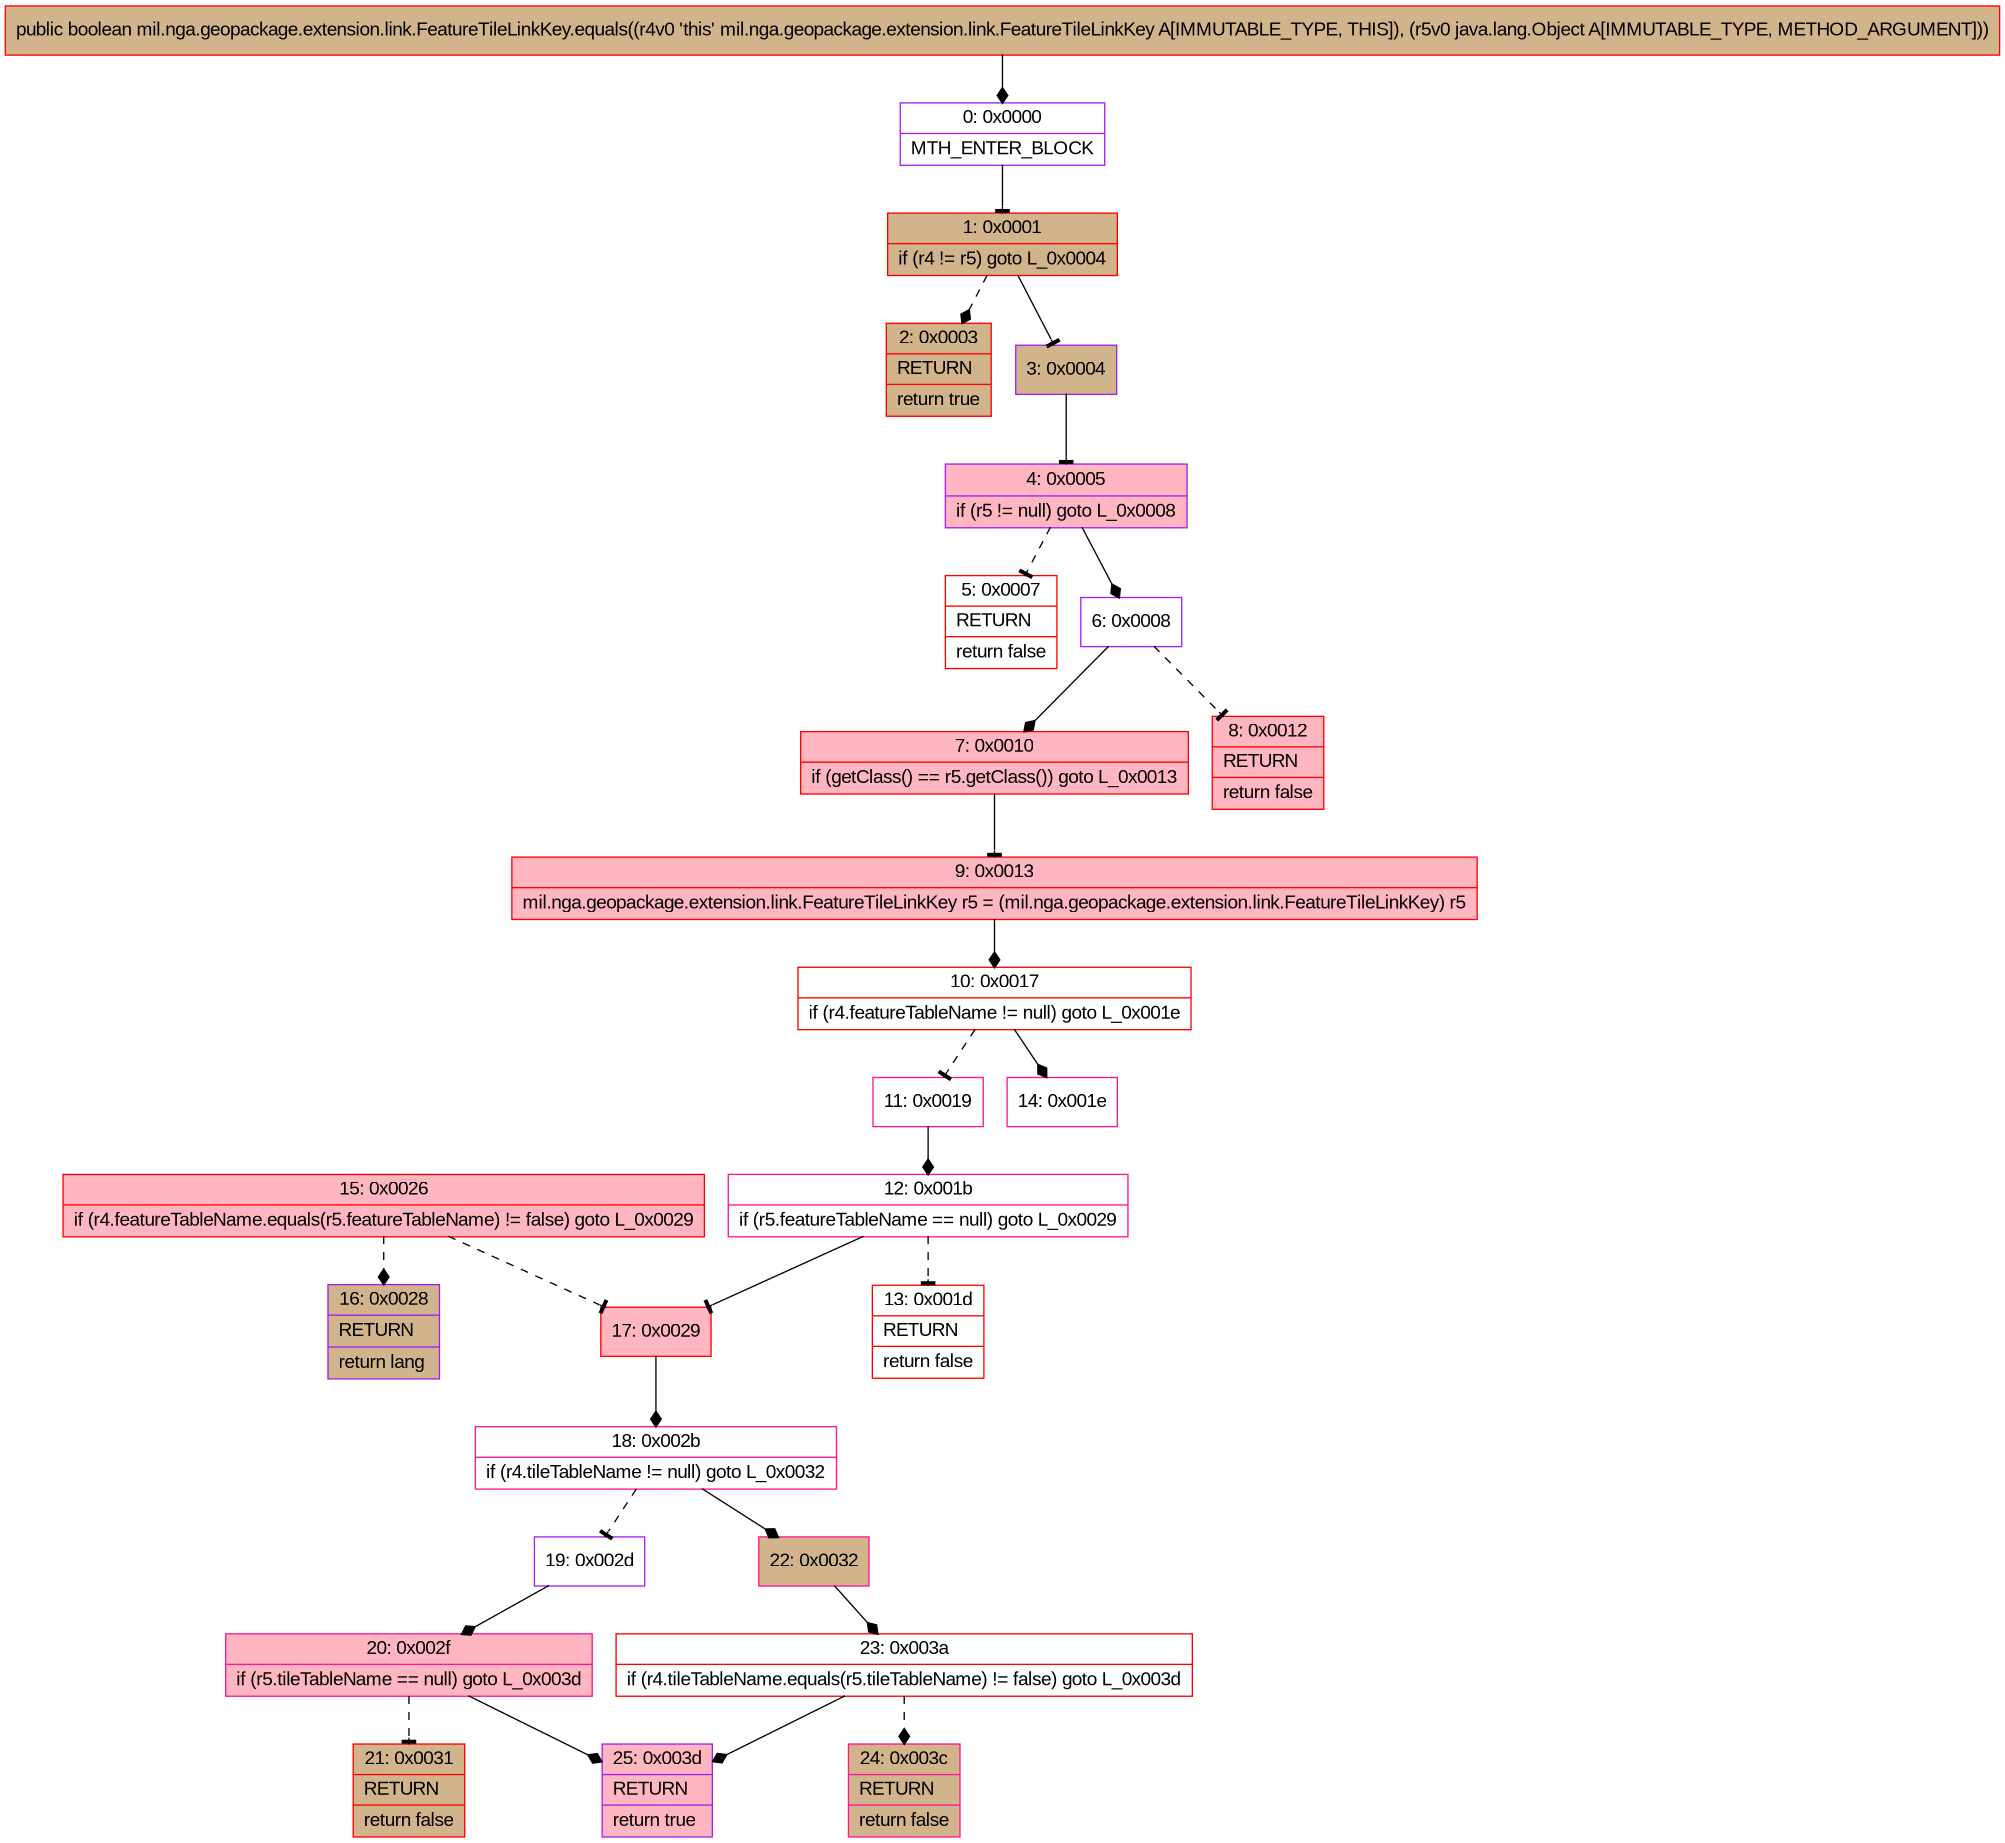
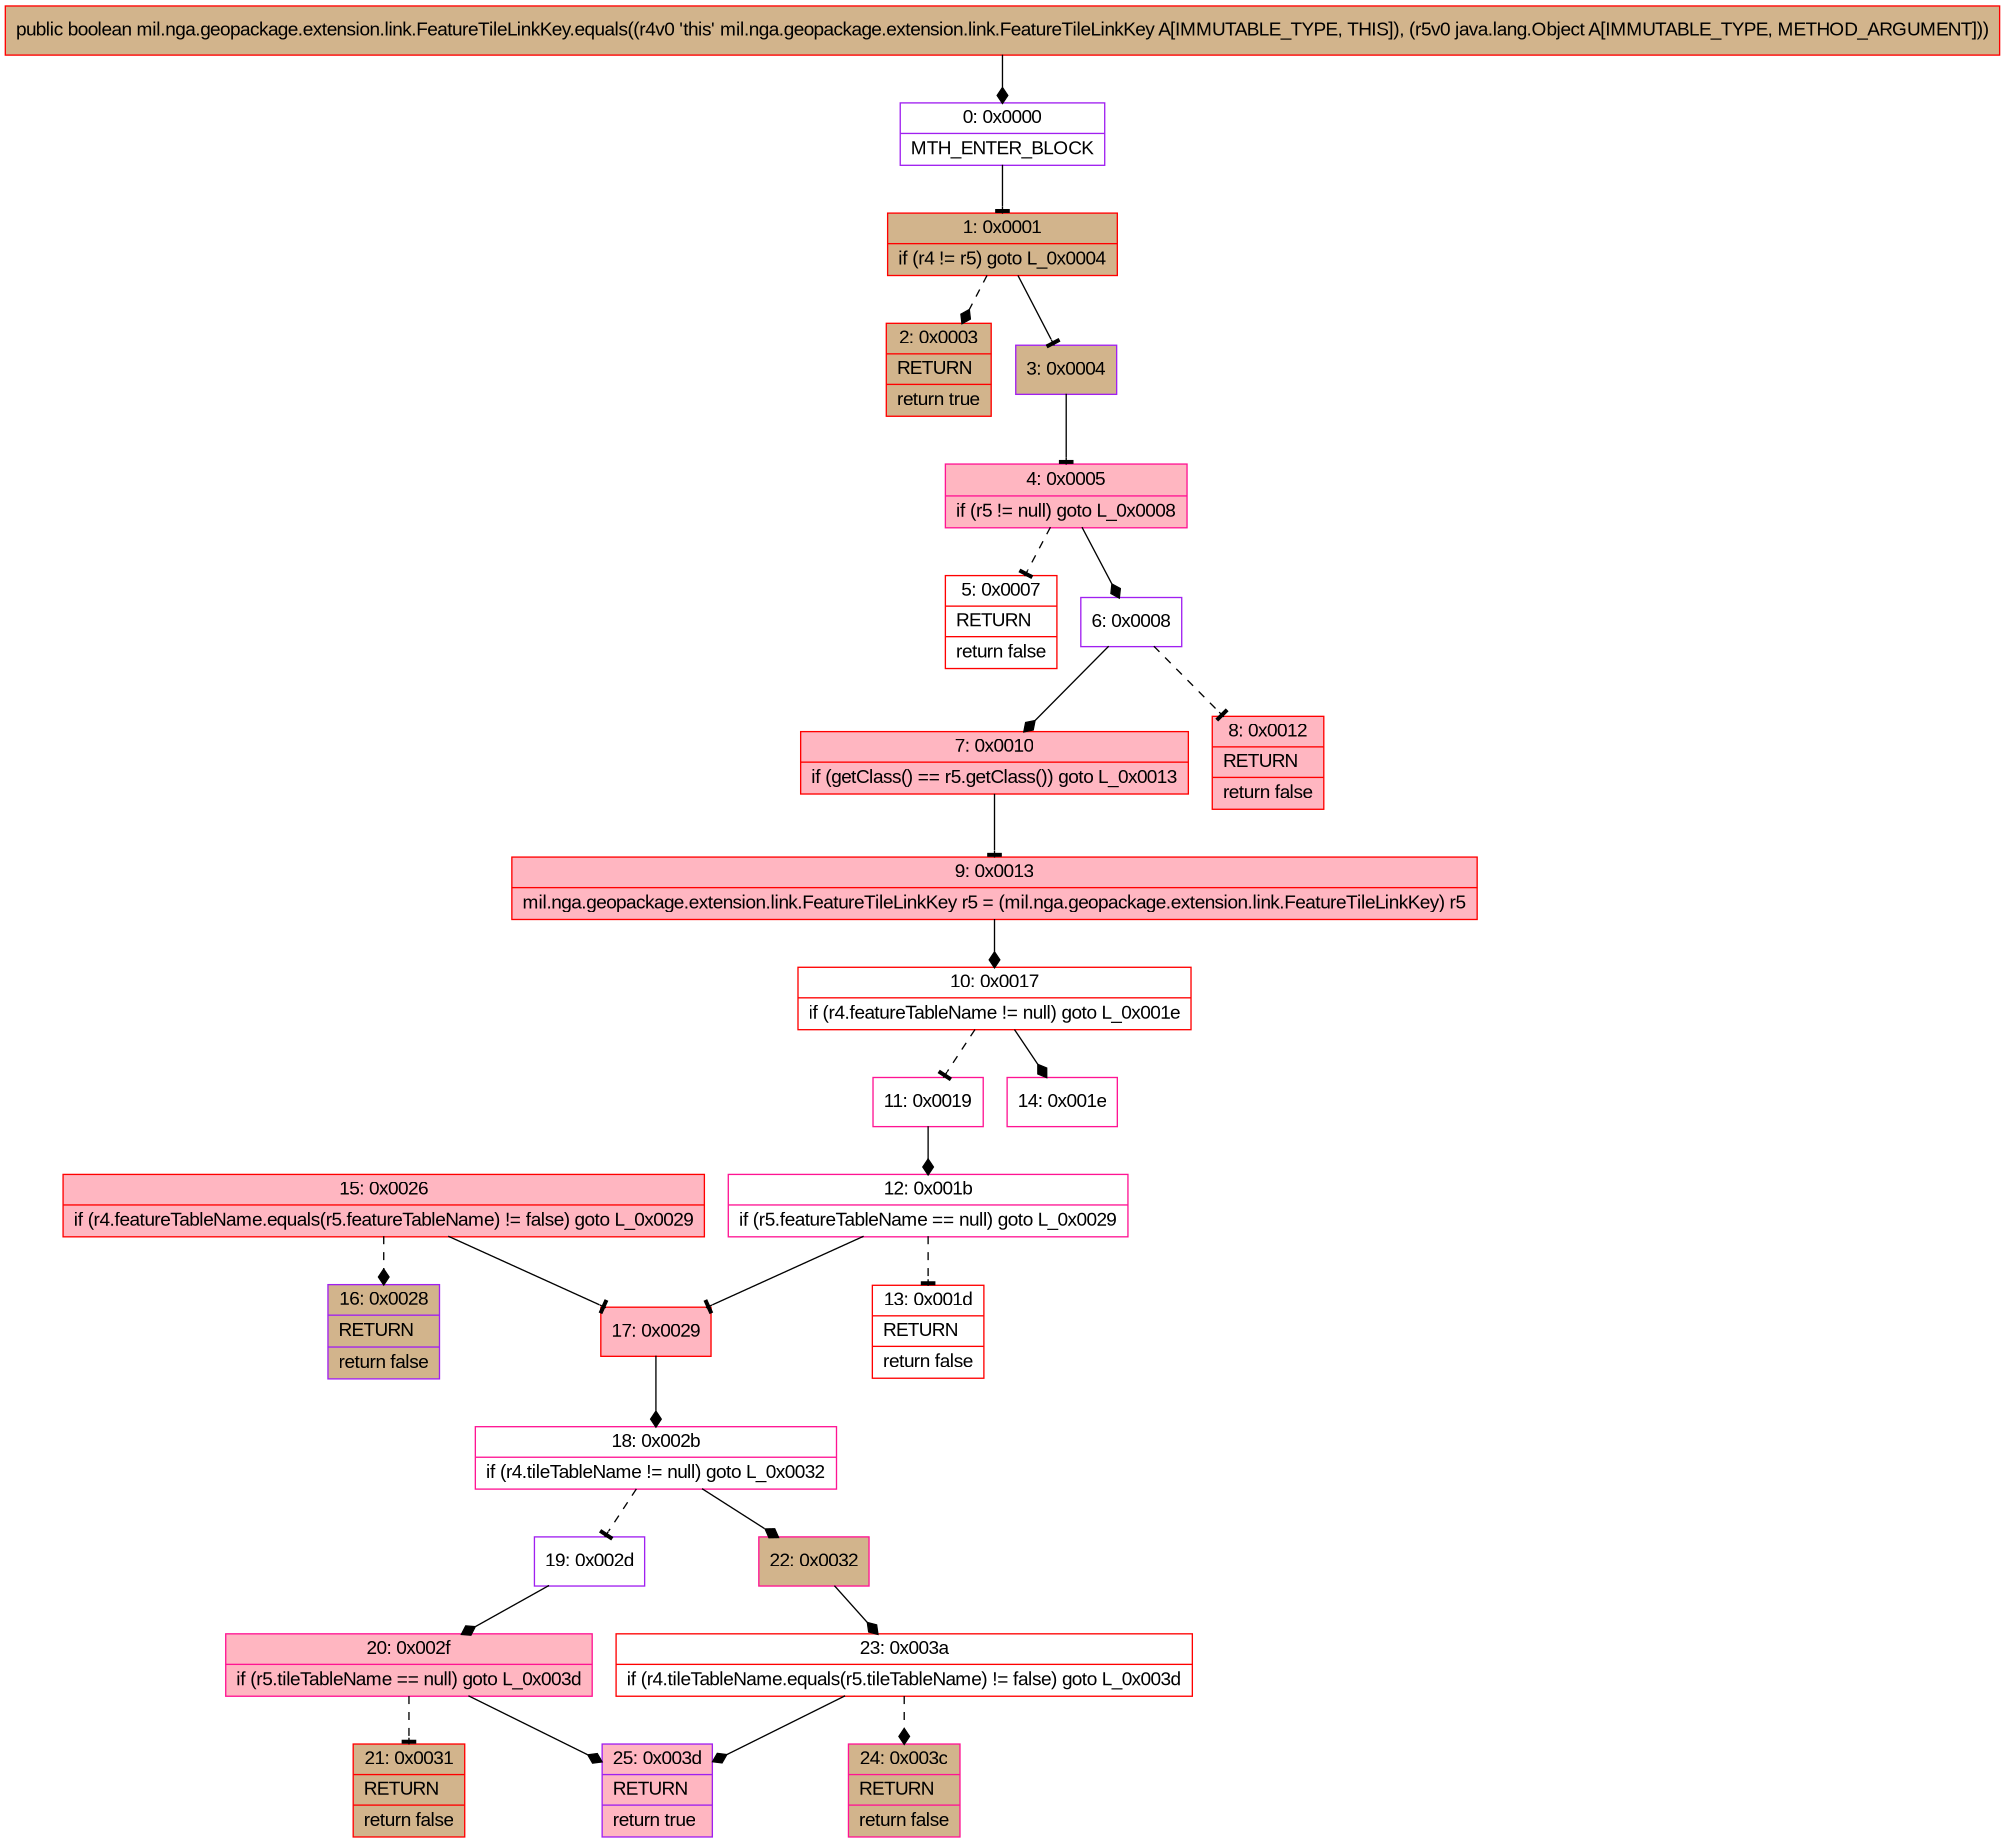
node "4: 0x0005": color purple -> deeppink
edge "15: 0x0026" -> "17: 0x0029": style dashed -> solid
node "16: 0x0028": text "return lang" -> "return false"
